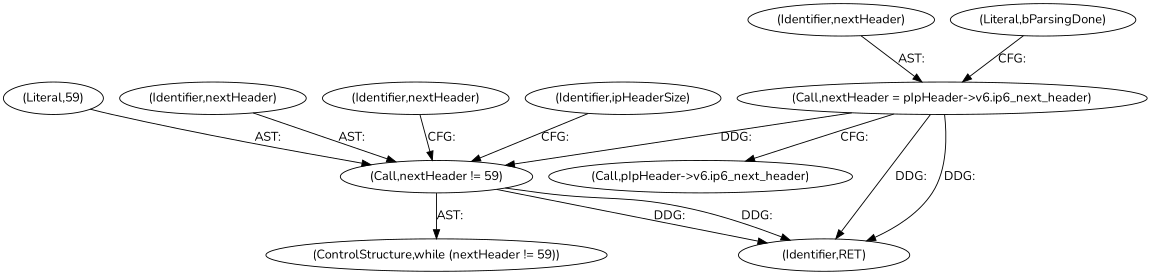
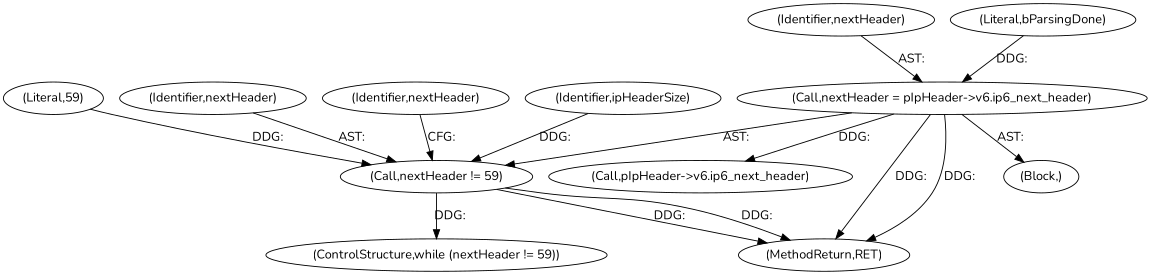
edge "(Literal,bParsingDone)" -> "(Call,nextHeader = pIpHeader->v6.ip6_next_header)": label "CFG: " -> "DDG: "
edge "(Literal,59)" -> "(Call,nextHeader != 59)": label "AST: " -> "DDG: "
edge "(Identifier,ipHeaderSize)" -> "(Call,nextHeader != 59)": label "CFG: " -> "DDG: "
edge "(Call,nextHeader = pIpHeader->v6.ip6_next_header)" -> "(Call,nextHeader != 59)": label "DDG: " -> "AST: "
edge "(Call,nextHeader = pIpHeader->v6.ip6_next_header)" -> "(Call,pIpHeader->v6.ip6_next_header)": label "CFG: " -> "DDG: "
node "(Block,)": added
edge "(Call,nextHeader != 59)" -> "(ControlStructure,while (nextHeader != 59))": label "AST: " -> "DDG: "
node "(Identifier,RET)": label "(Identifier,RET)" -> "(MethodReturn,RET)"
